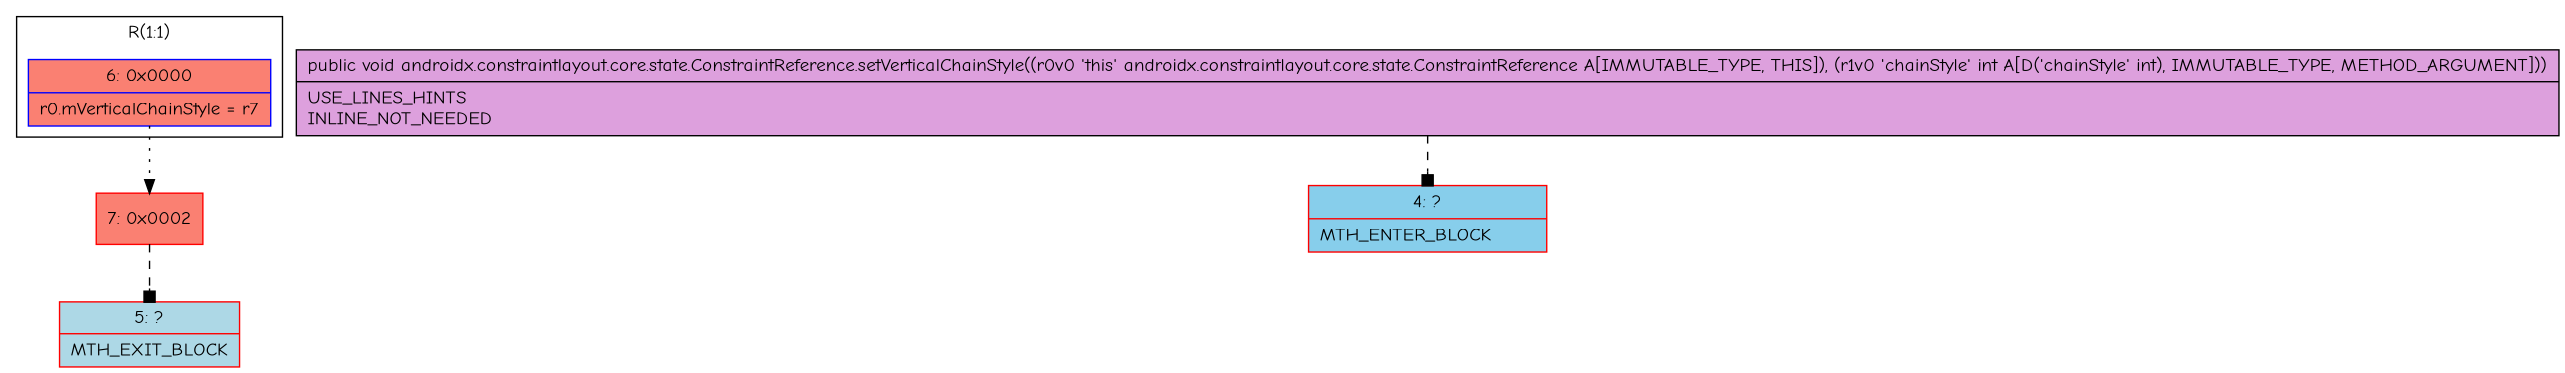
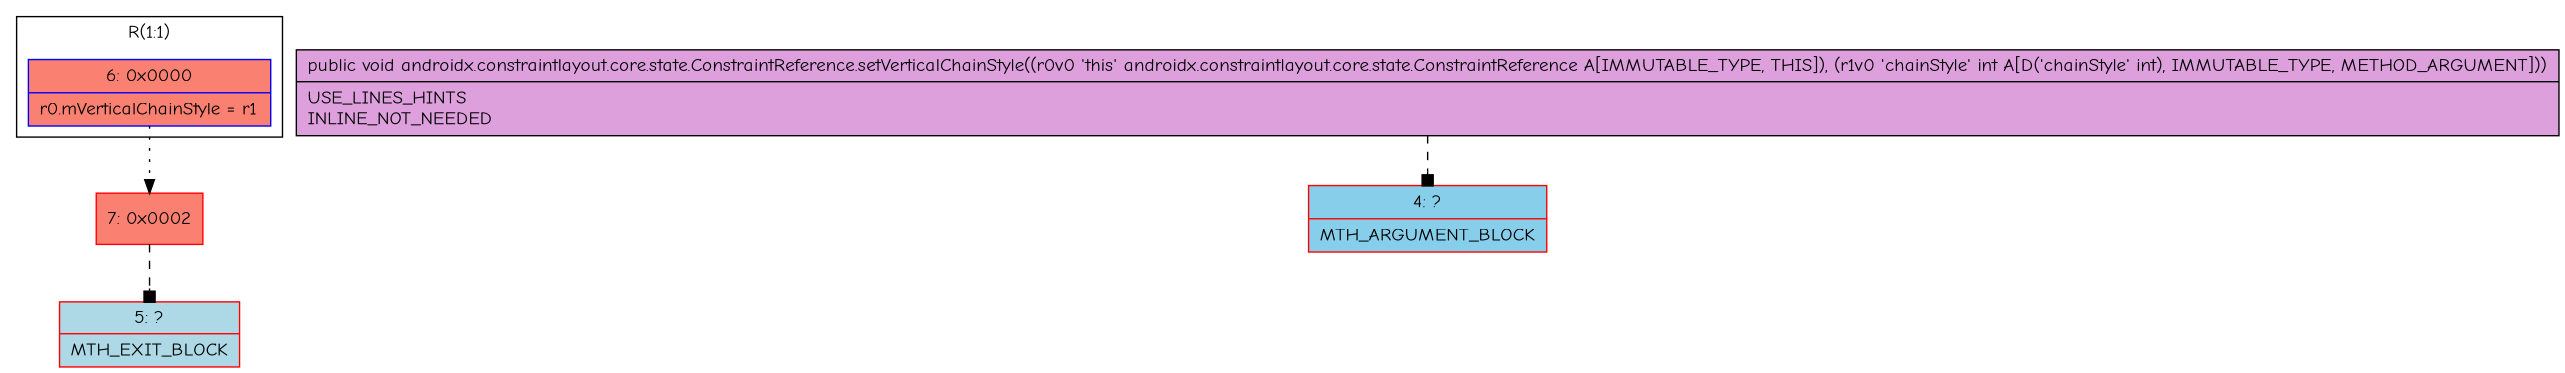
node "6: 0x0000": text "r0.mVerticalChainStyle = r7" -> "r0.mVerticalChainStyle = r1"
node "4: ?": text "MTH_ENTER_BLOCK" -> "MTH_ARGUMENT_BLOCK"
